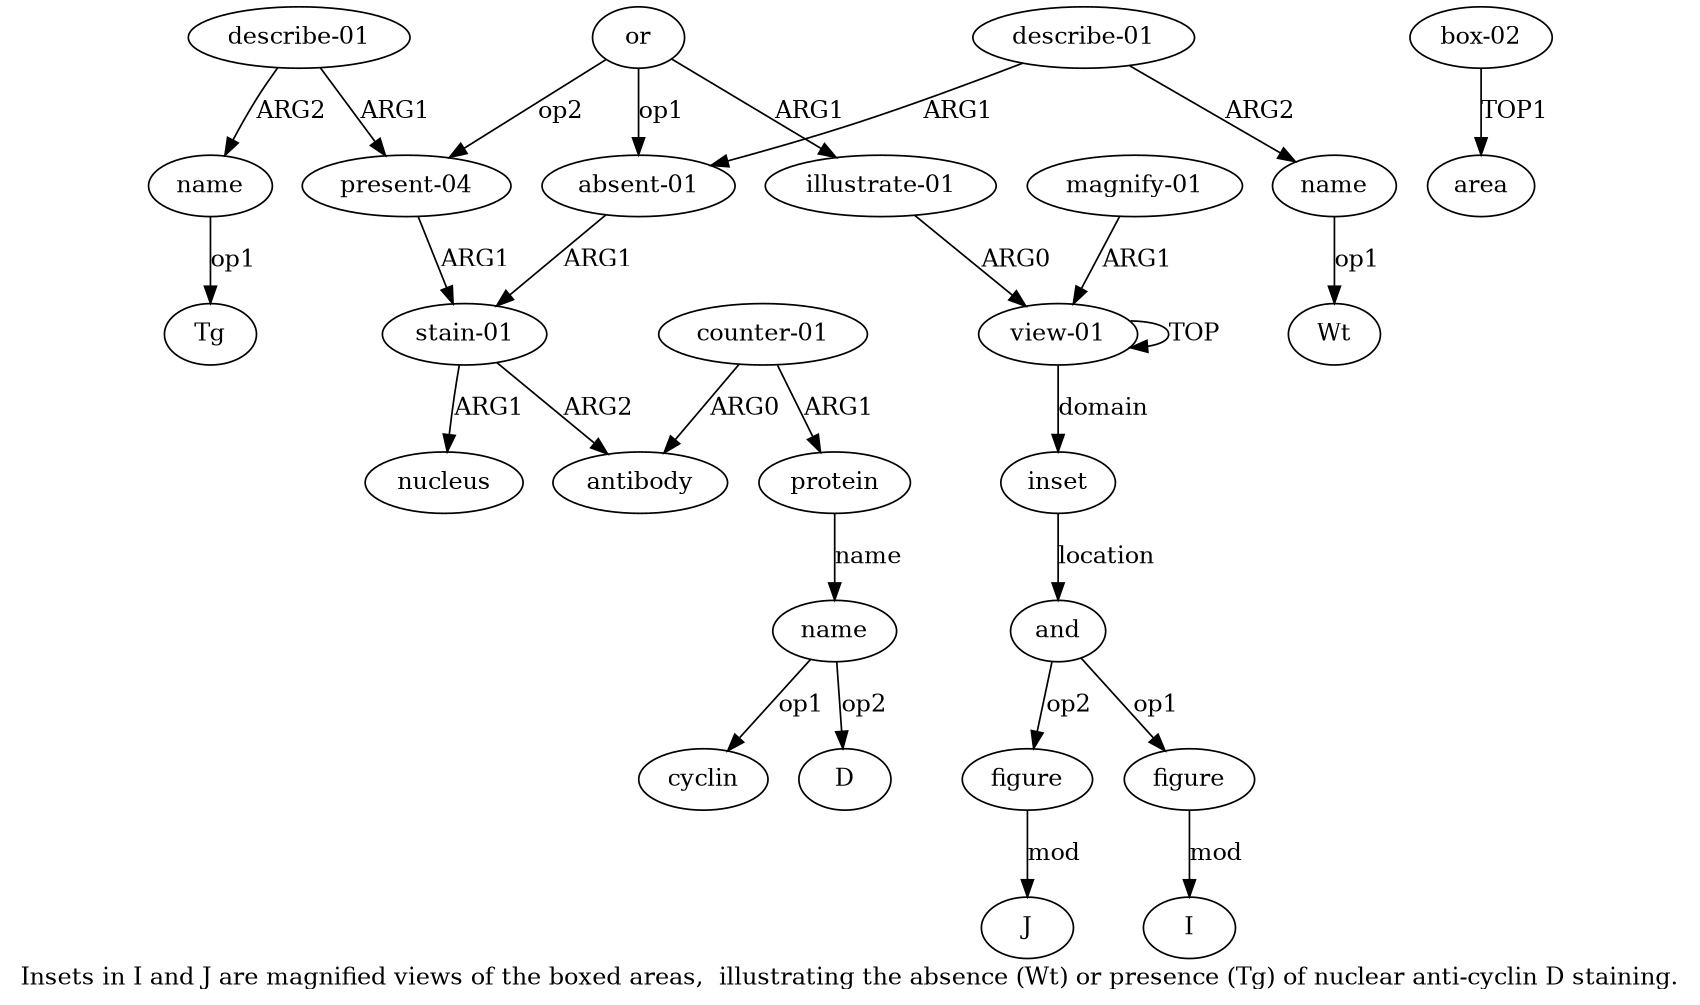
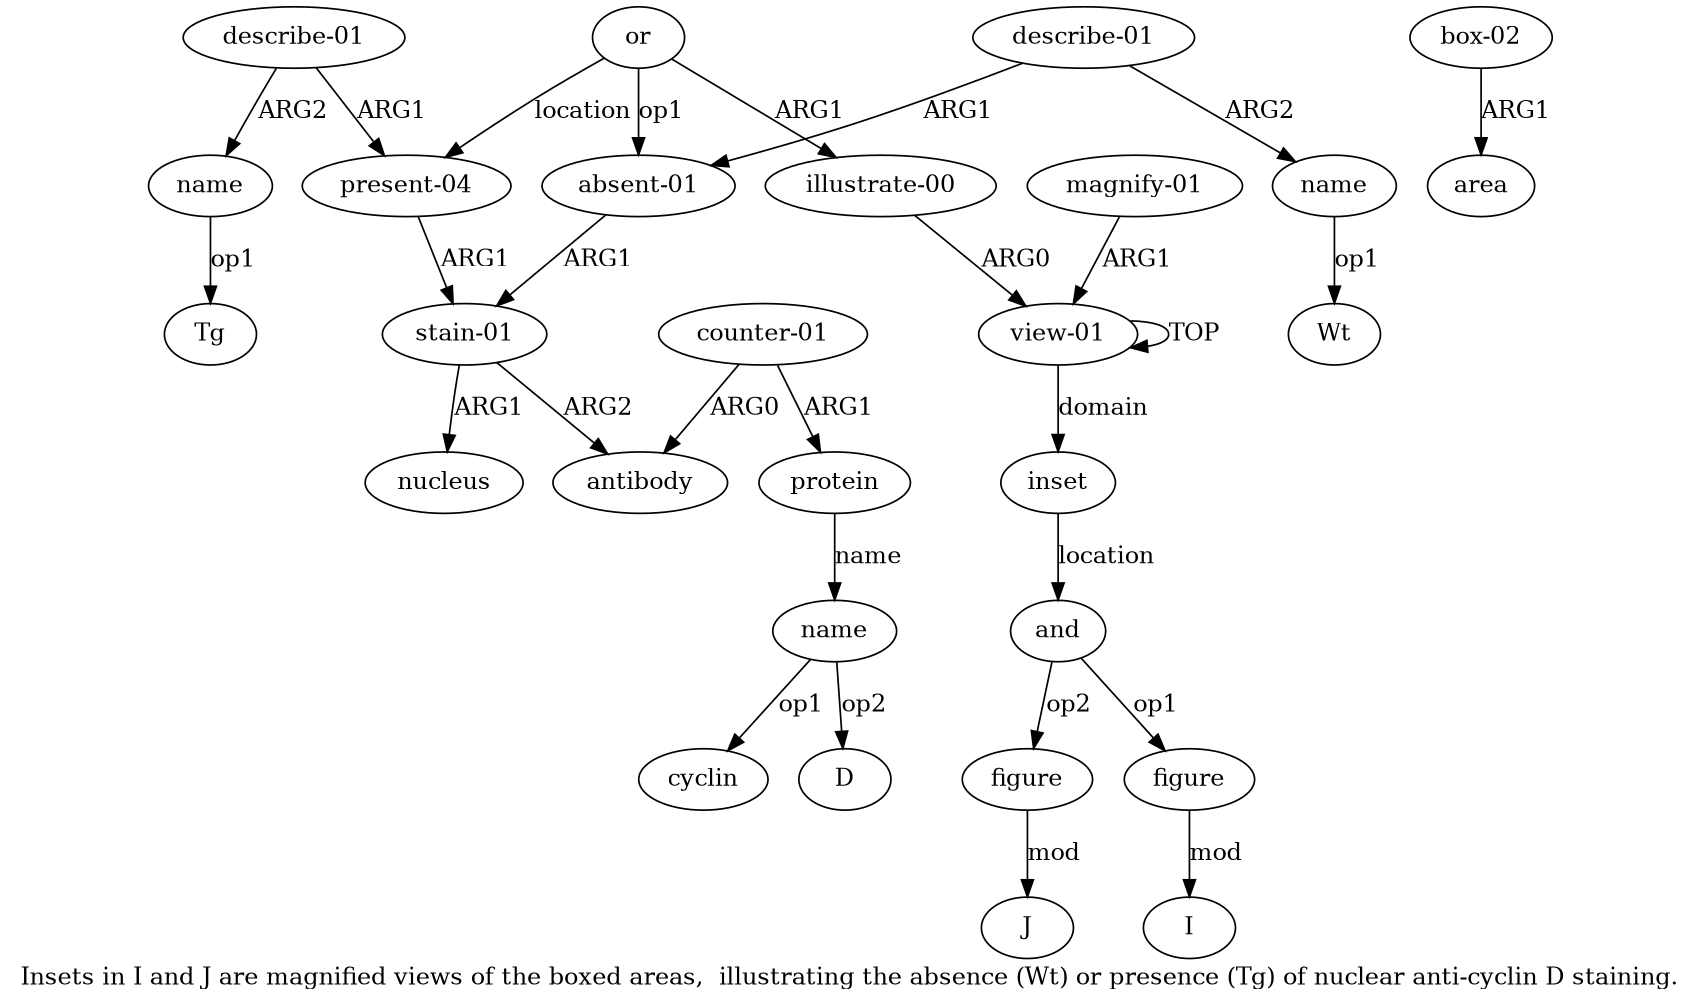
edge "or" -> "present-04": label "op2" -> "location"
edge "box-02" -> "area": label "TOP1" -> "ARG1"
node "illustrate-01": label "illustrate-01" -> "illustrate-00"
